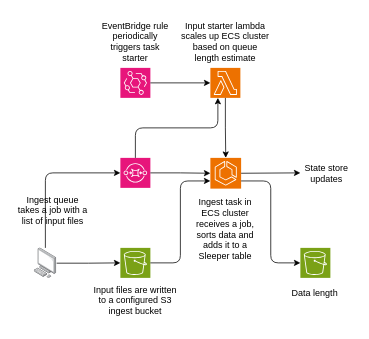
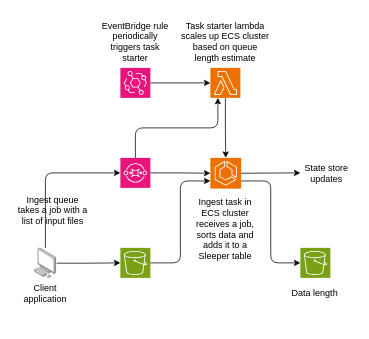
node "Input starter lambda scales up ECS cluster based on queue length estimate": label "Input starter lambda scales up ECS cluster based on queue length estimate" -> "Task starter lambda scales up ECS cluster based on queue length estimate"
node "Client application": added
node "Input files are written to a configured S3 ingest bucket": removed
